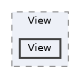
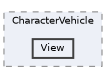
cluster "View": label "View" -> "CharacterVehicle"
